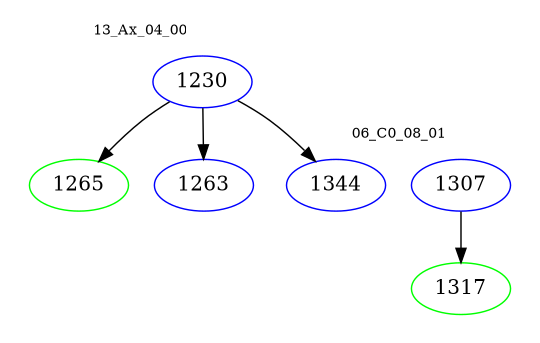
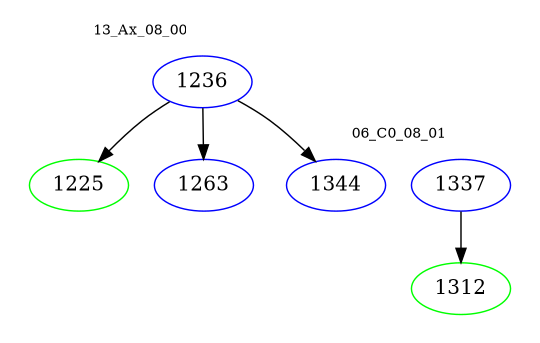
cluster "13_Ax_04_00": label "13_Ax_04_00" -> "13_Ax_08_00"
node "1230": label "1230" -> "1236"
node "1265": label "1265" -> "1225"
node "1307": label "1307" -> "1337"
node "1317": label "1317" -> "1312"
